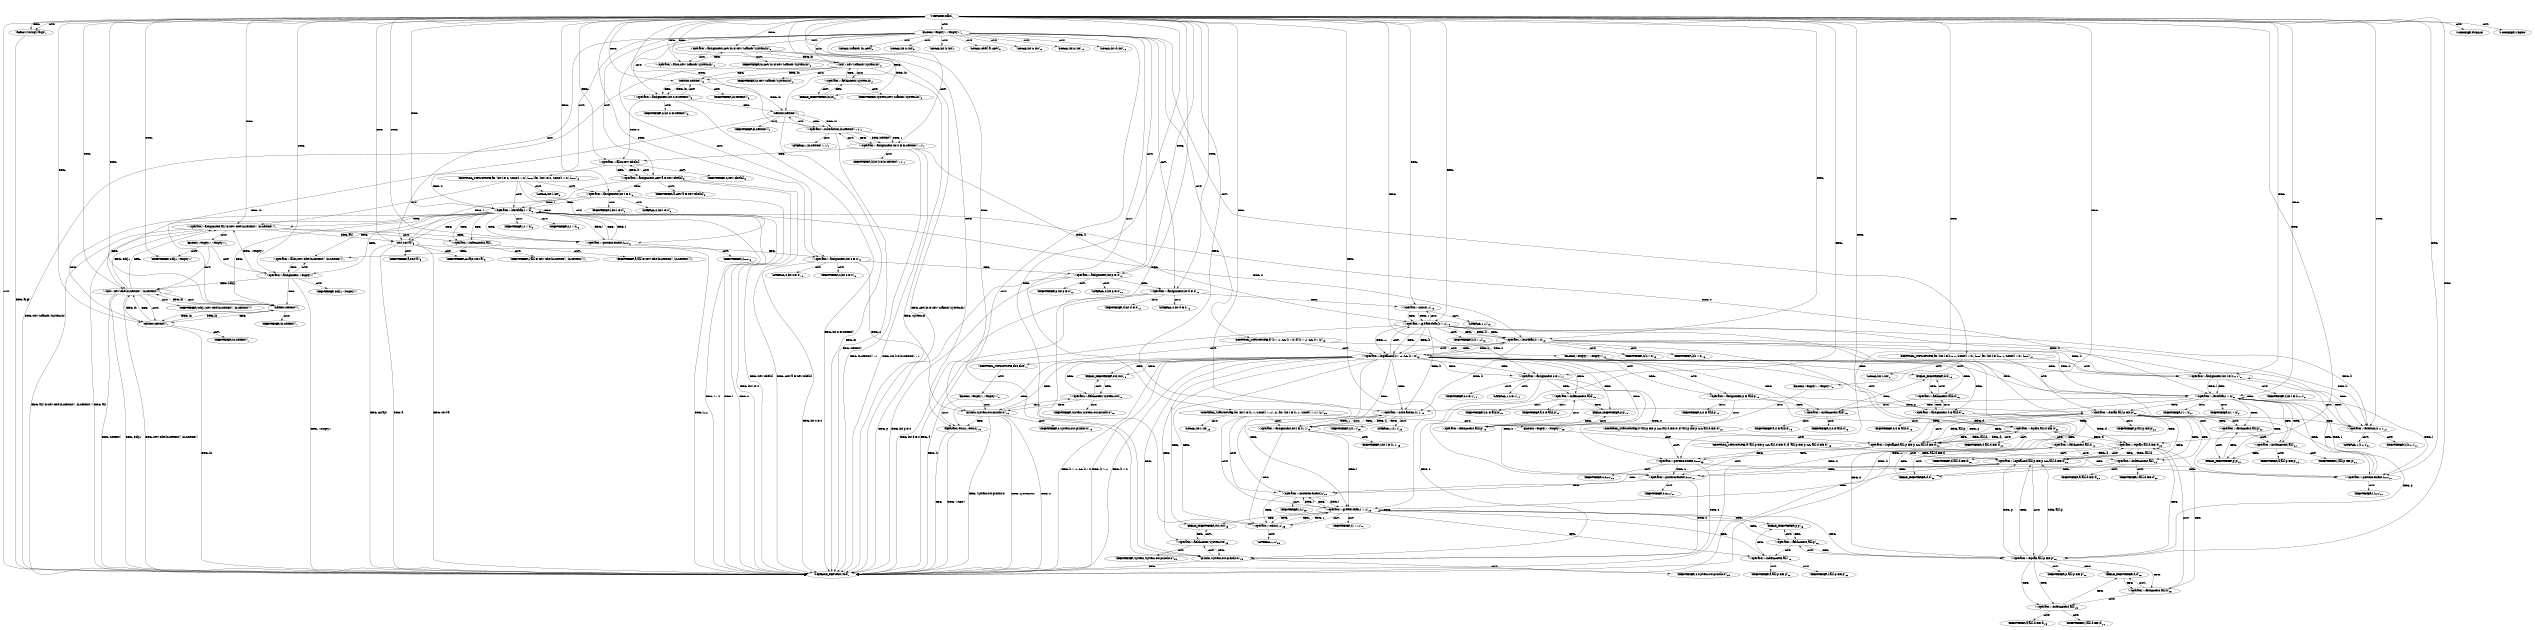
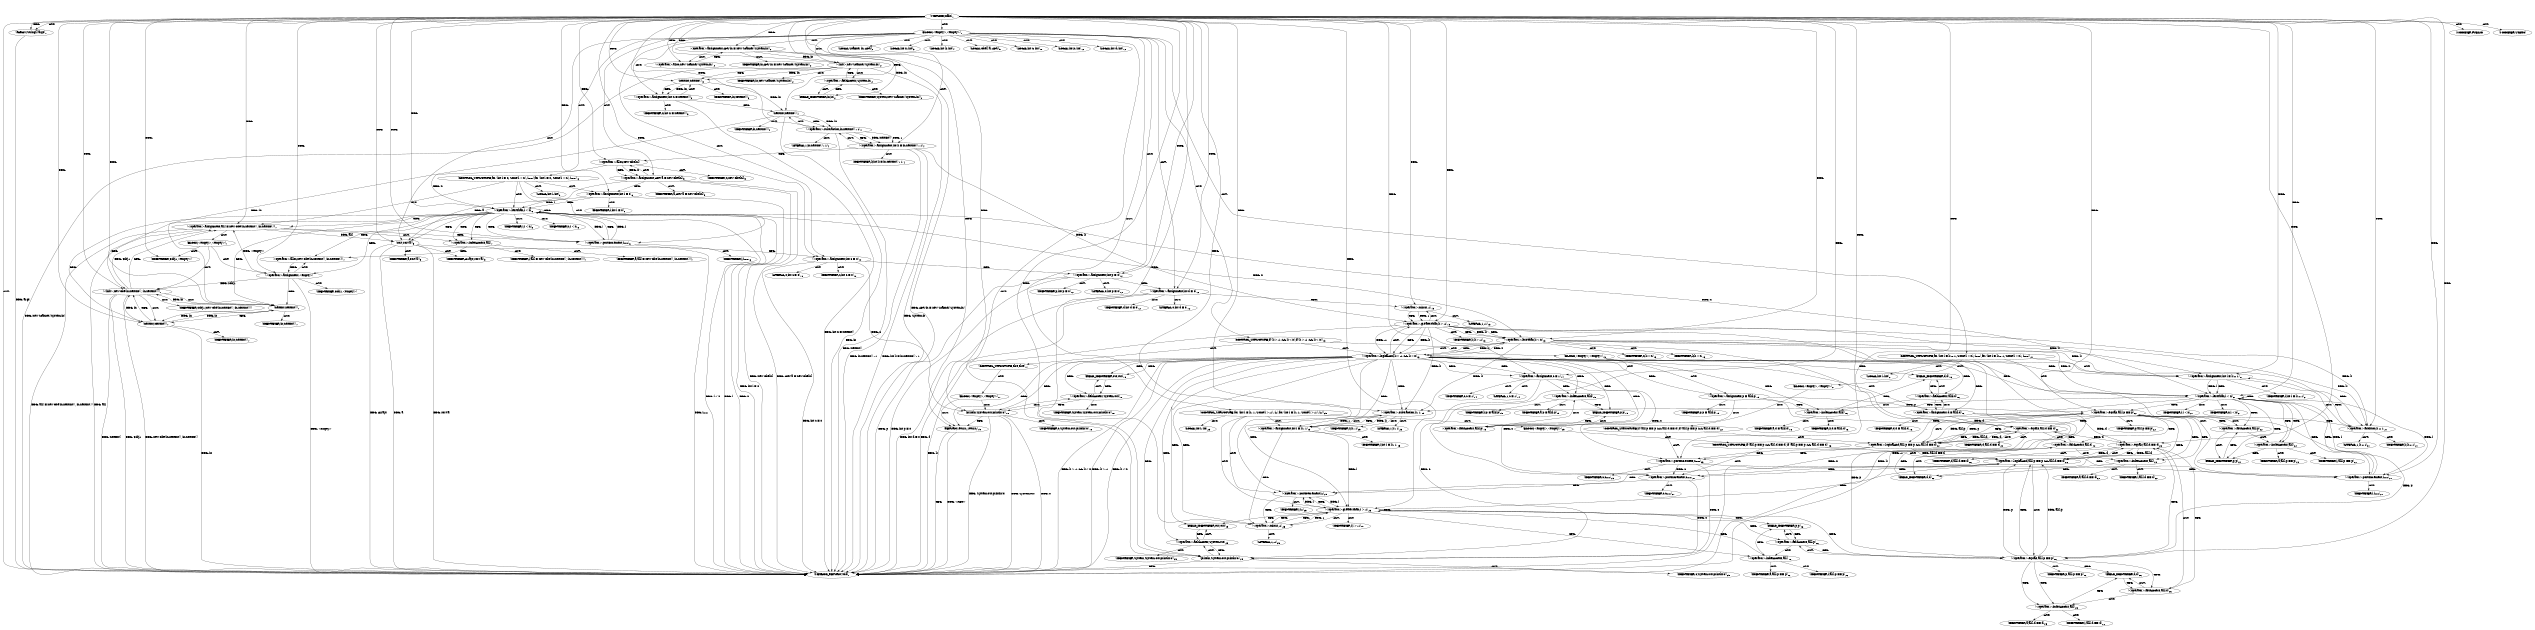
edge "(<operator>.assignment,int n = nextInt())" -> "(<operator>.alloc,new Obe[n])": removed, label "DDG: n"
edge "(<operator>.assignment,ANY a = new Obe[n])" -> "(sort,sort(a))": label "DDG: i" -> "DDG: a"
node "(LITERAL,0,int i = 0)": removed
edge "(<operator>.alloc,new Obe(in.nextInt(), in.nextInt()))" -> "(<operator>.assignment,<empty>)": label "CFG: " -> "DDG: "
edge "(<operator>.subtraction,k - 1)" -> "(IDENTIFIER,k,k - 1)": label "CDG: " -> "AST: "
